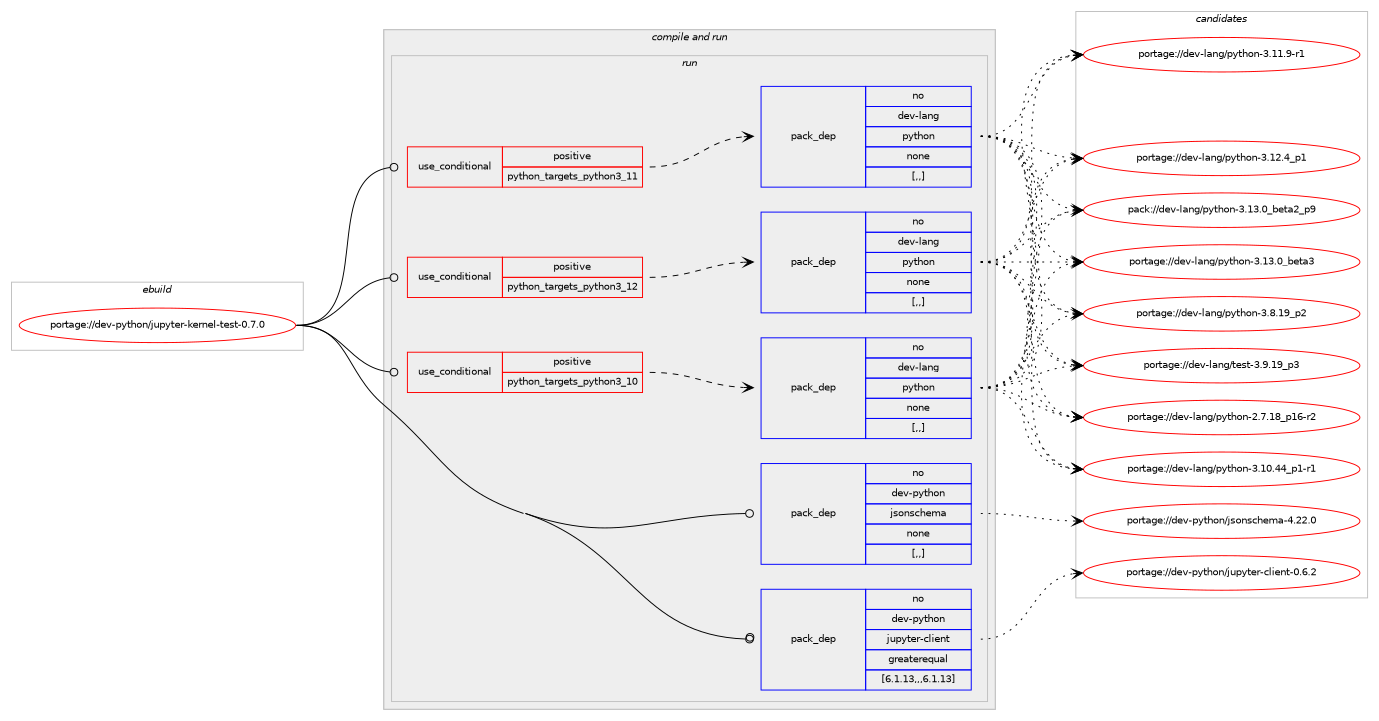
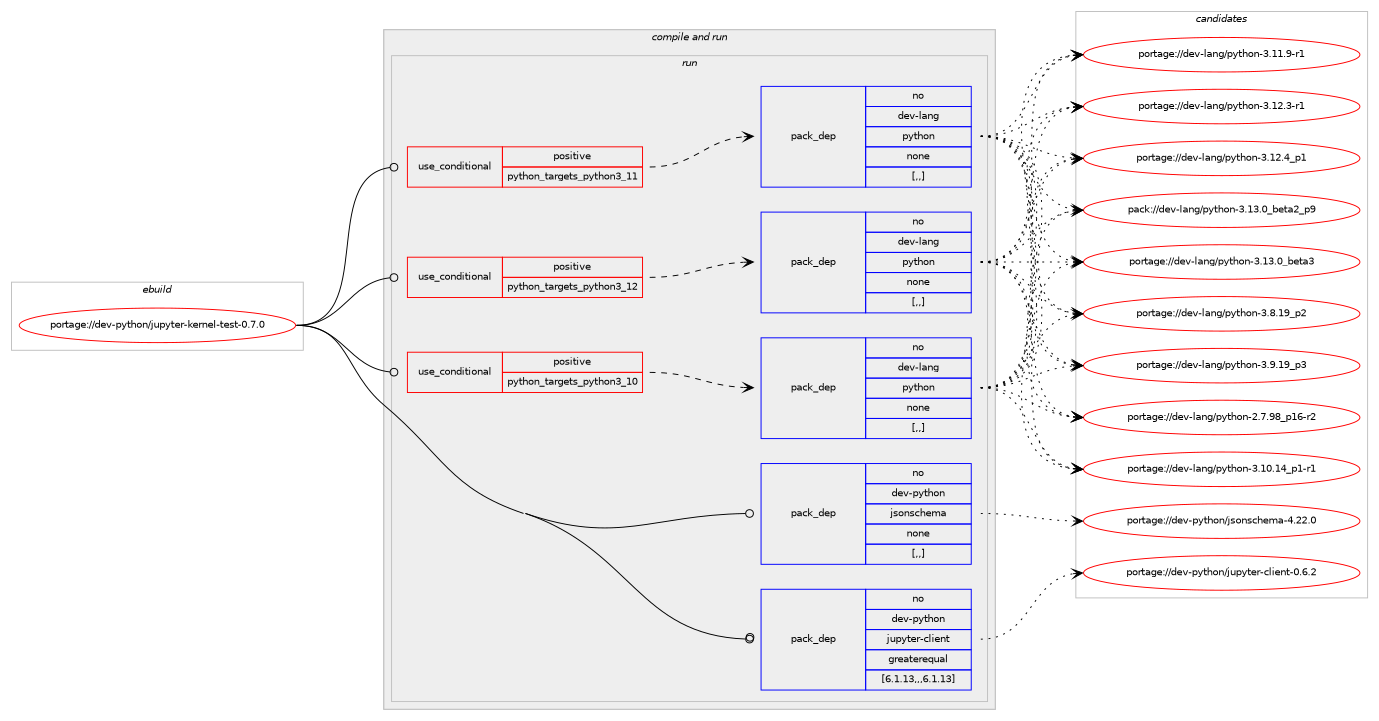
node "portage://dev-lang/python-3.12.3-r1": added
node "portage://dev-lang/test-3.9.19_p3": label "portage://dev-lang/test-3.9.19_p3" -> "portage://dev-lang/python-3.9.19_p3"
node "portage://dev-lang/python-2.7.18_p16-r2": label "portage://dev-lang/python-2.7.18_p16-r2" -> "portage://dev-lang/python-2.7.98_p16-r2"
node "portage://dev-lang/python-3.10.44_p1-r1": label "portage://dev-lang/python-3.10.44_p1-r1" -> "portage://dev-lang/python-3.10.14_p1-r1"
